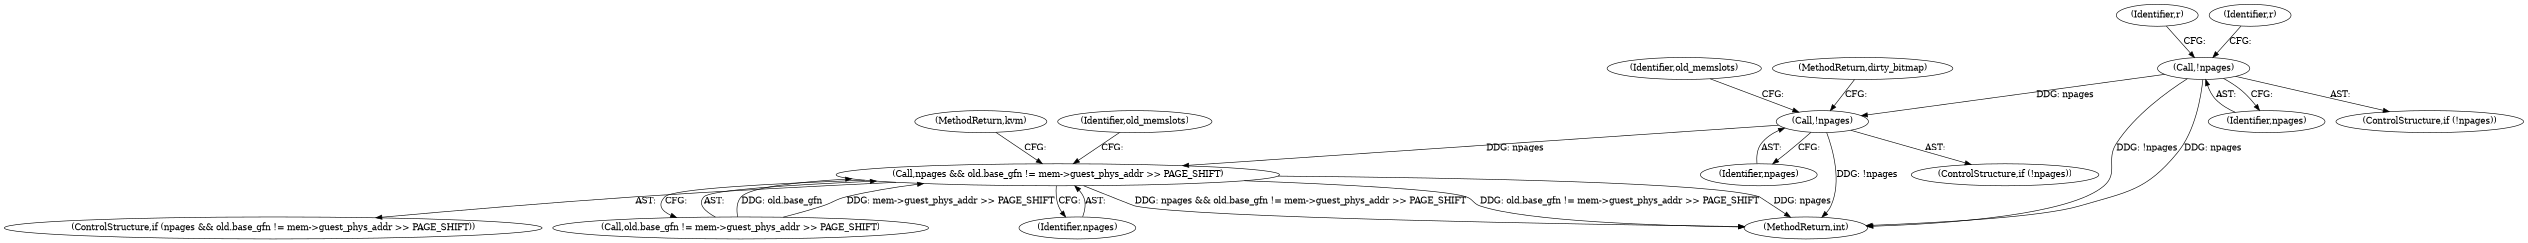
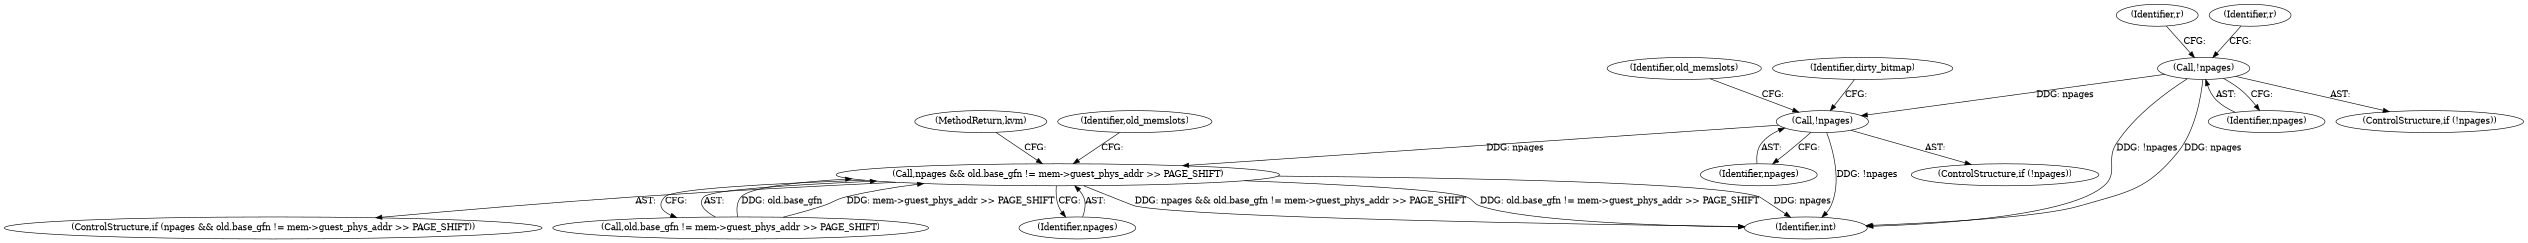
node "(MethodReturn,dirty_bitmap)": label "(MethodReturn,dirty_bitmap)" -> "(Identifier,dirty_bitmap)"
node "(MethodReturn,int)": label "(MethodReturn,int)" -> "(Identifier,int)"
